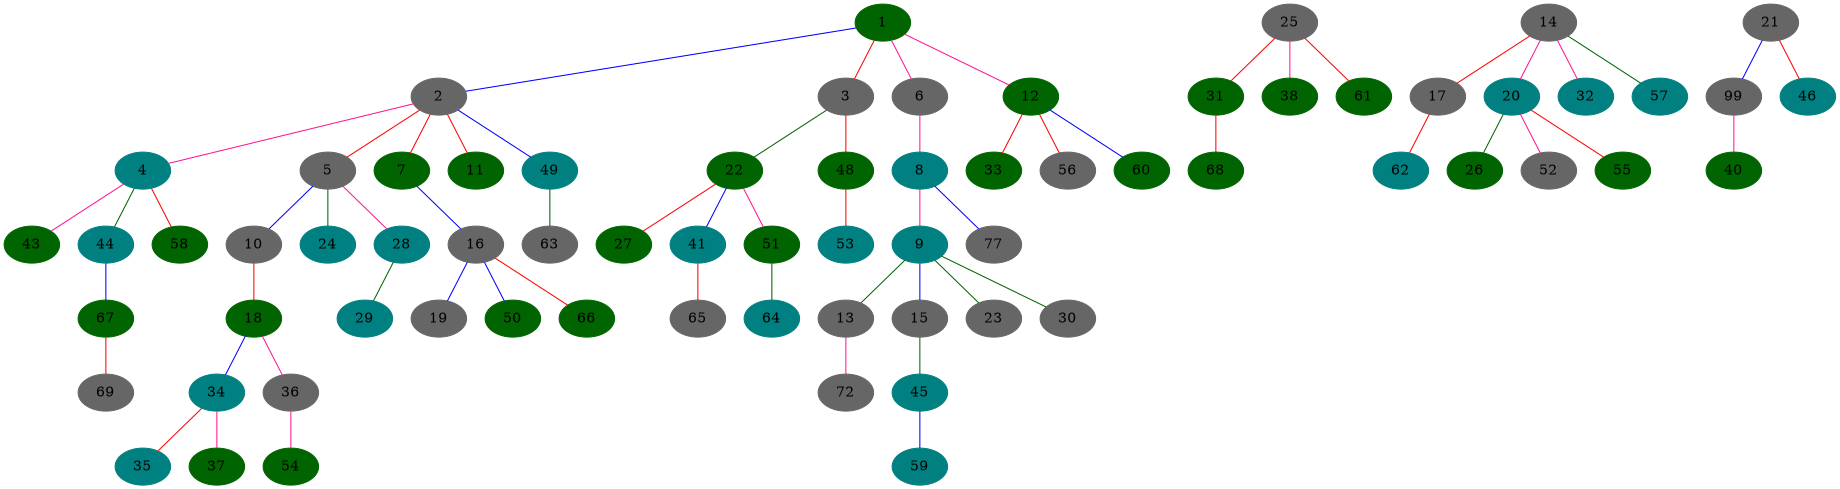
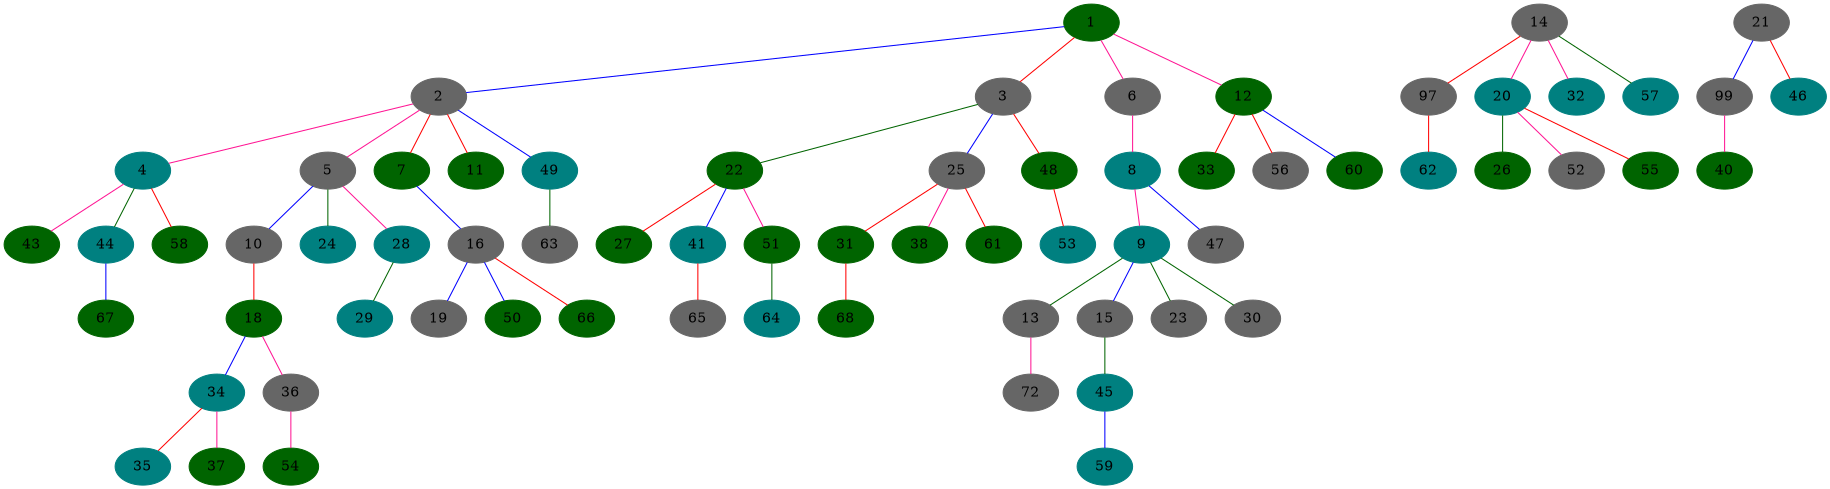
node "17": label "17" -> "97"
edge "2" -- "5": color red -> deeppink
edge "3" -- "25": added
node "77": label "77" -> "47"
node "69": removed
